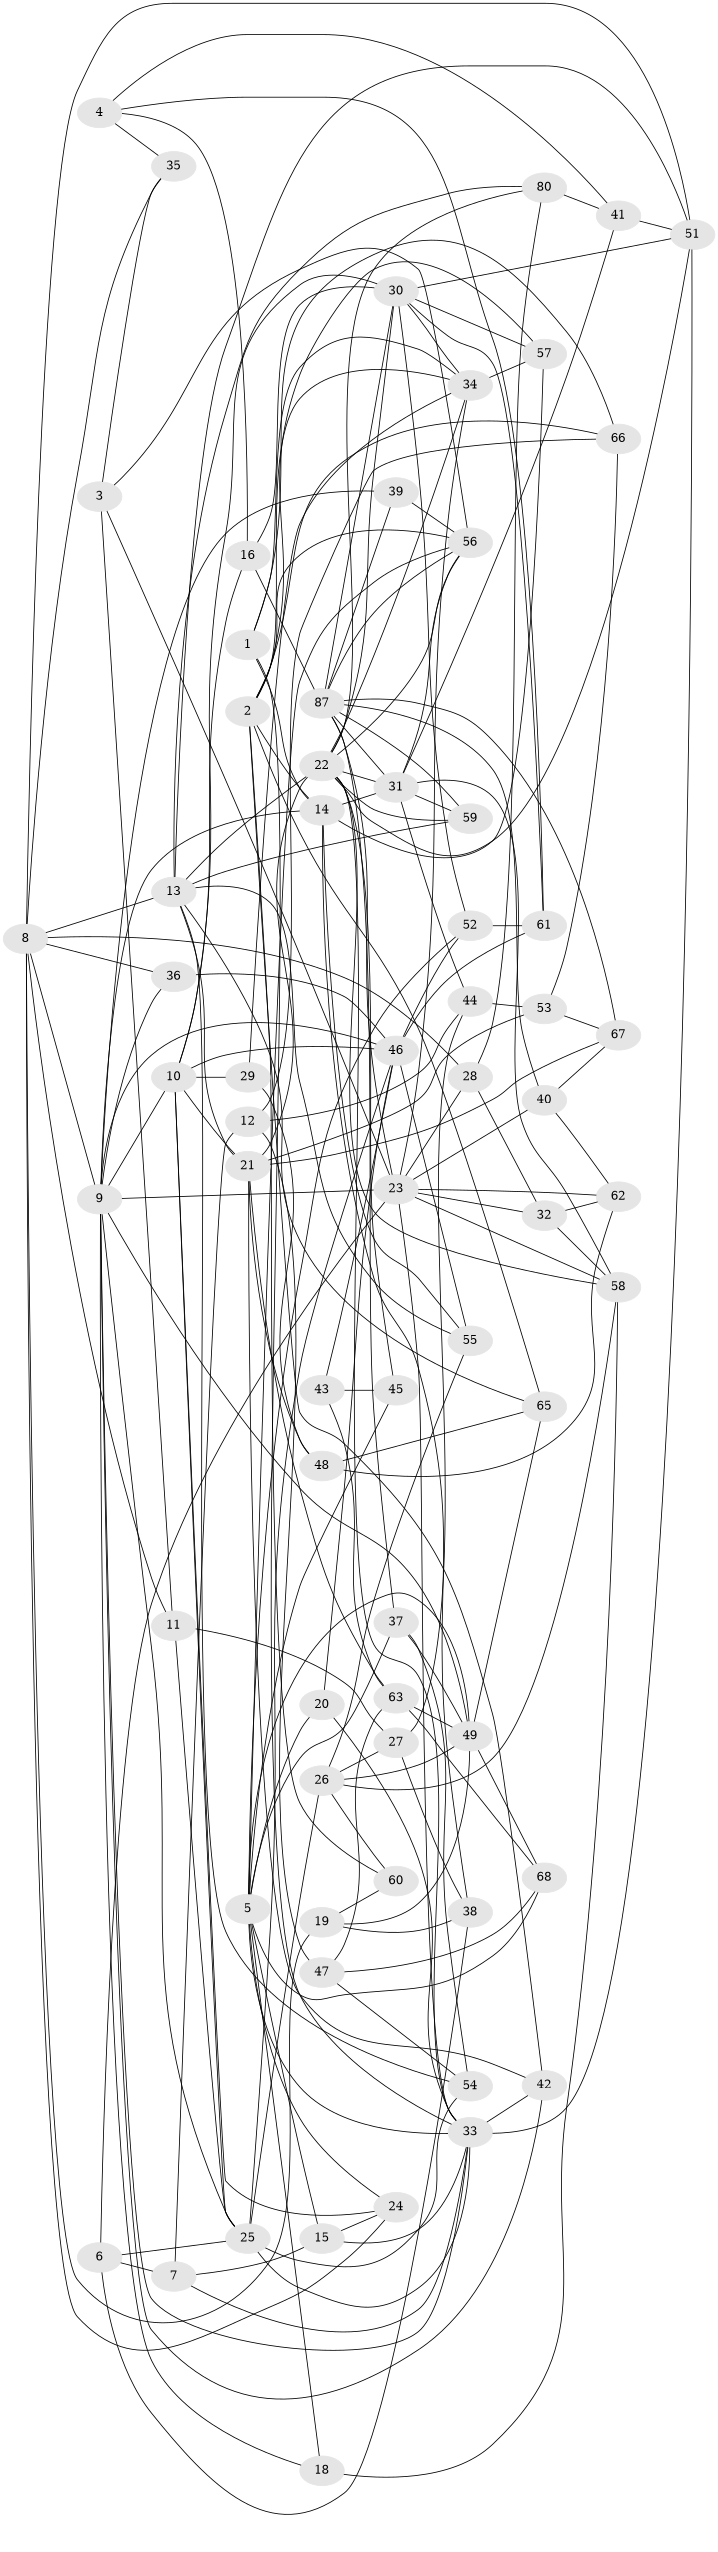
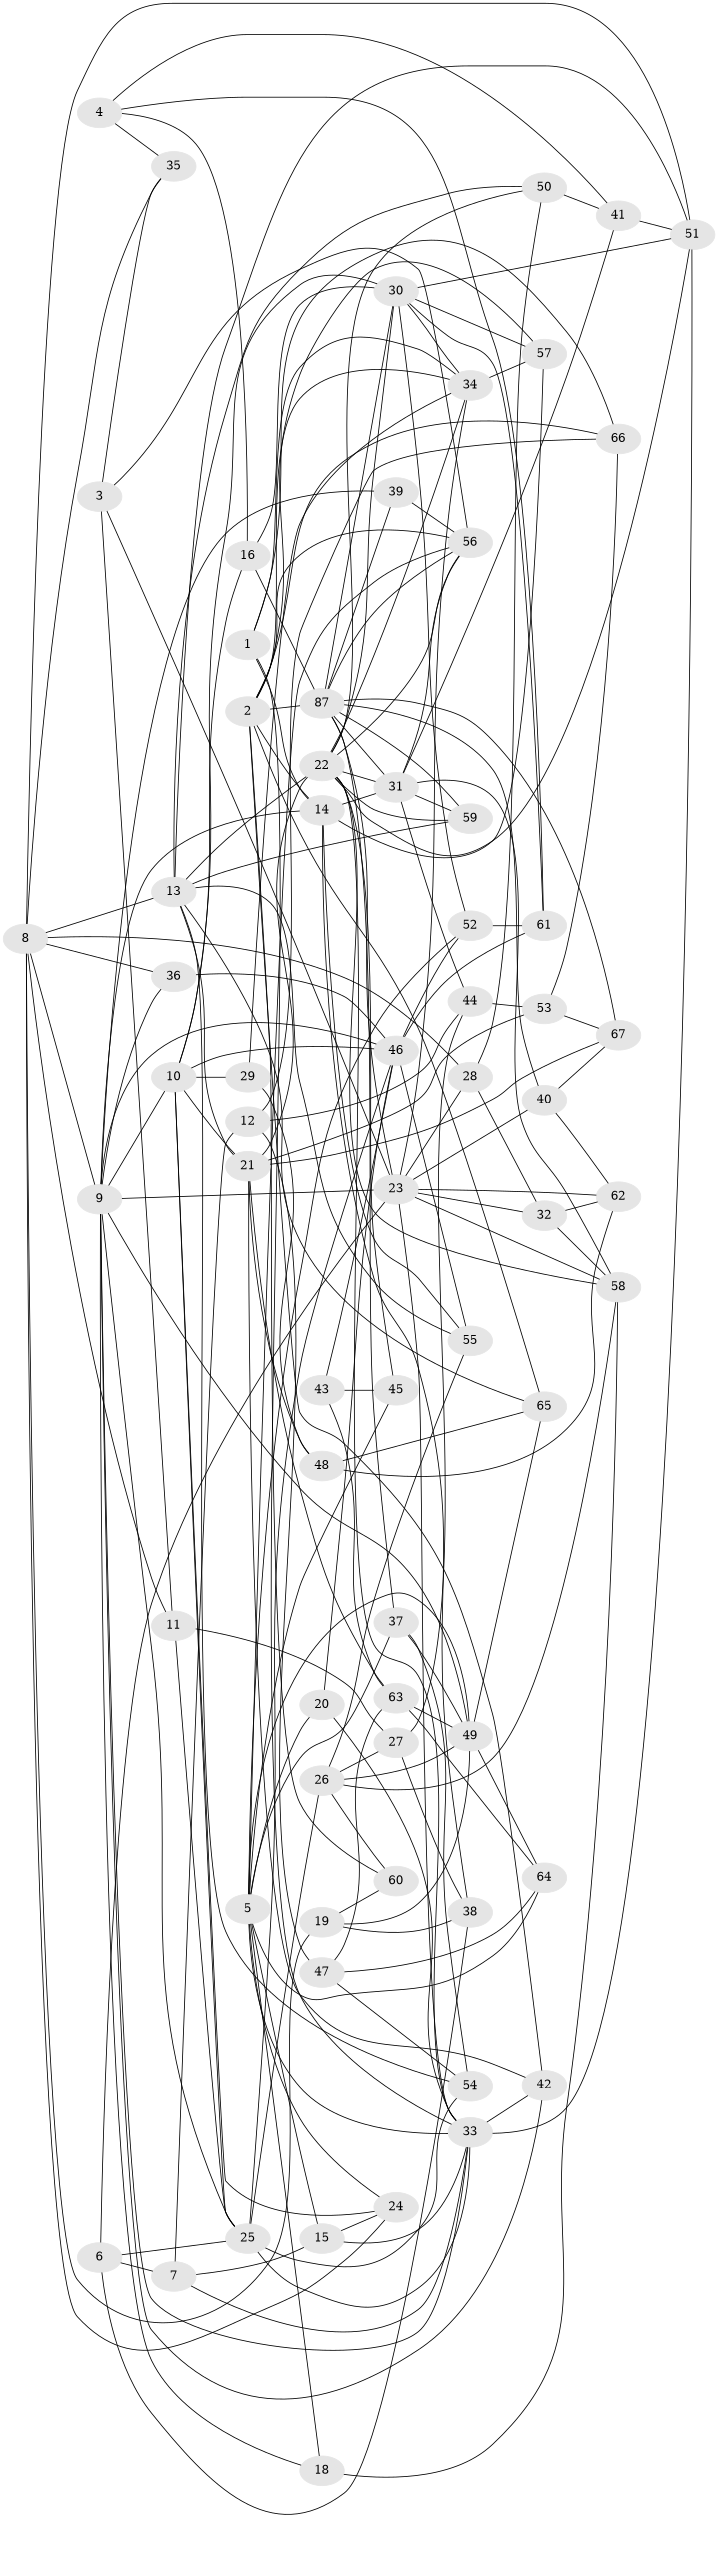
node "80": label "80" -> "50"
edge "87" -- "2": added
node "68": label "68" -> "64"
